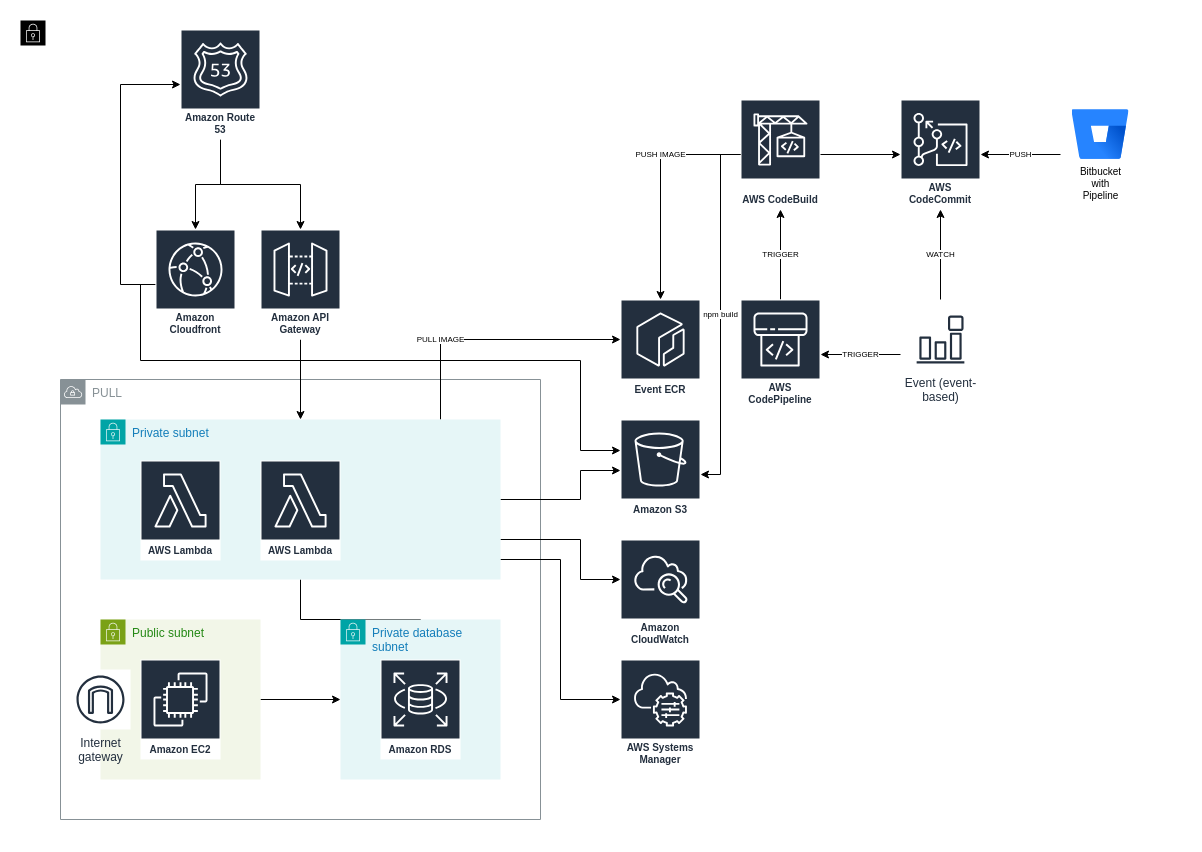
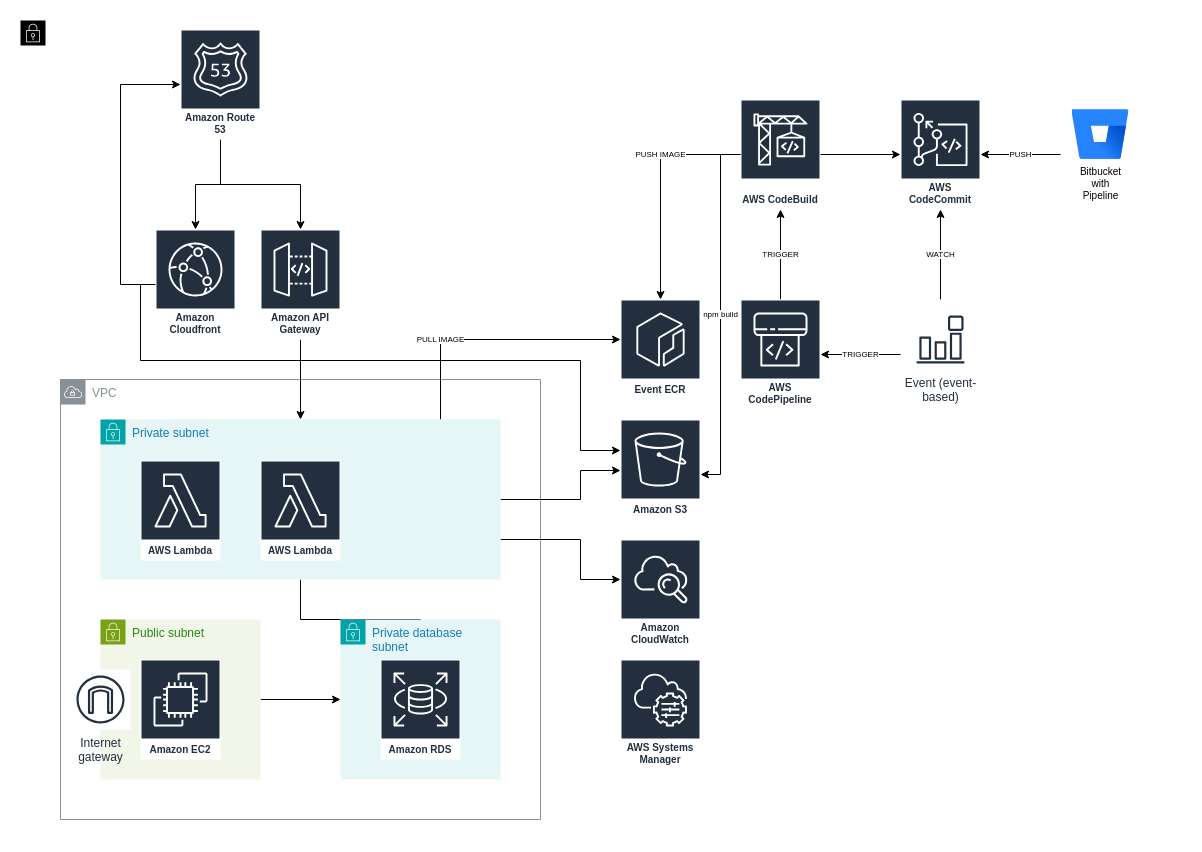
node "PULL": label "PULL" -> "VPC"
edge "Private subnet" -> "AWS Systems Manager": removed
